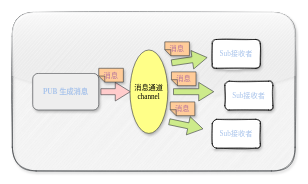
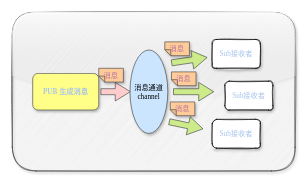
node "PUB 生成消息": fillcolor #eeeeee -> #ffff88
node "消息通道channel": fillcolor #ffff88 -> #cce5ff
